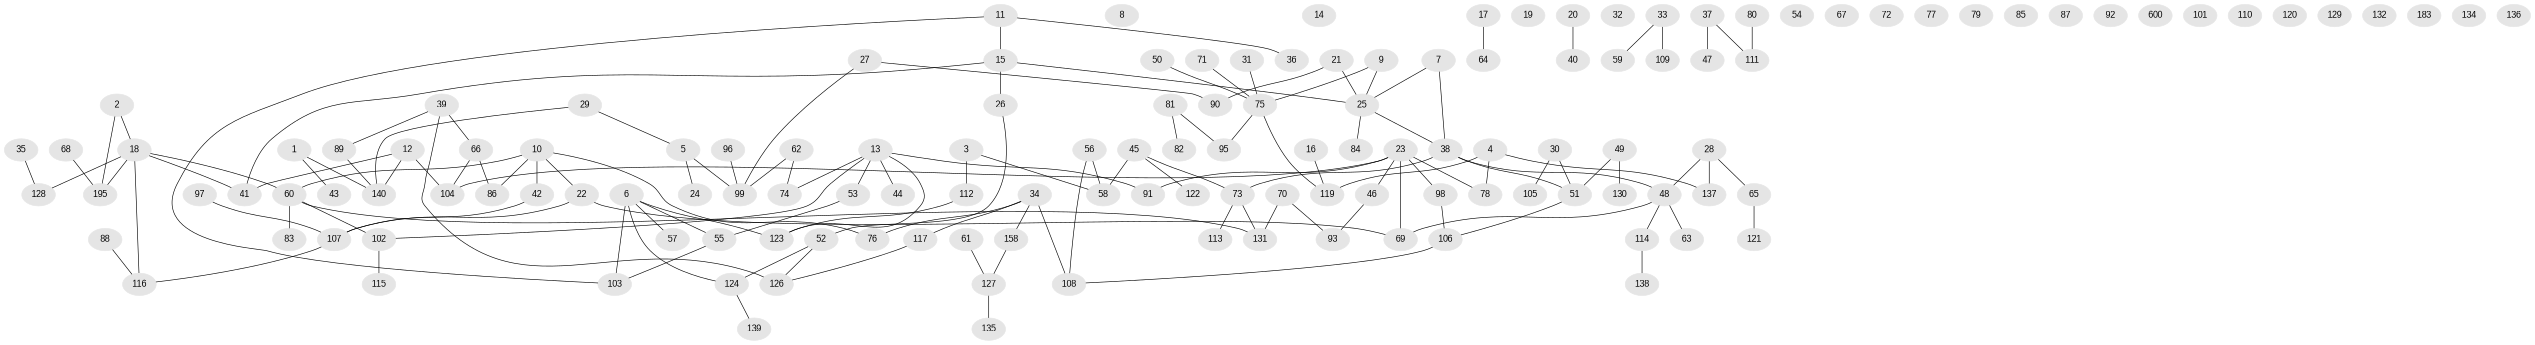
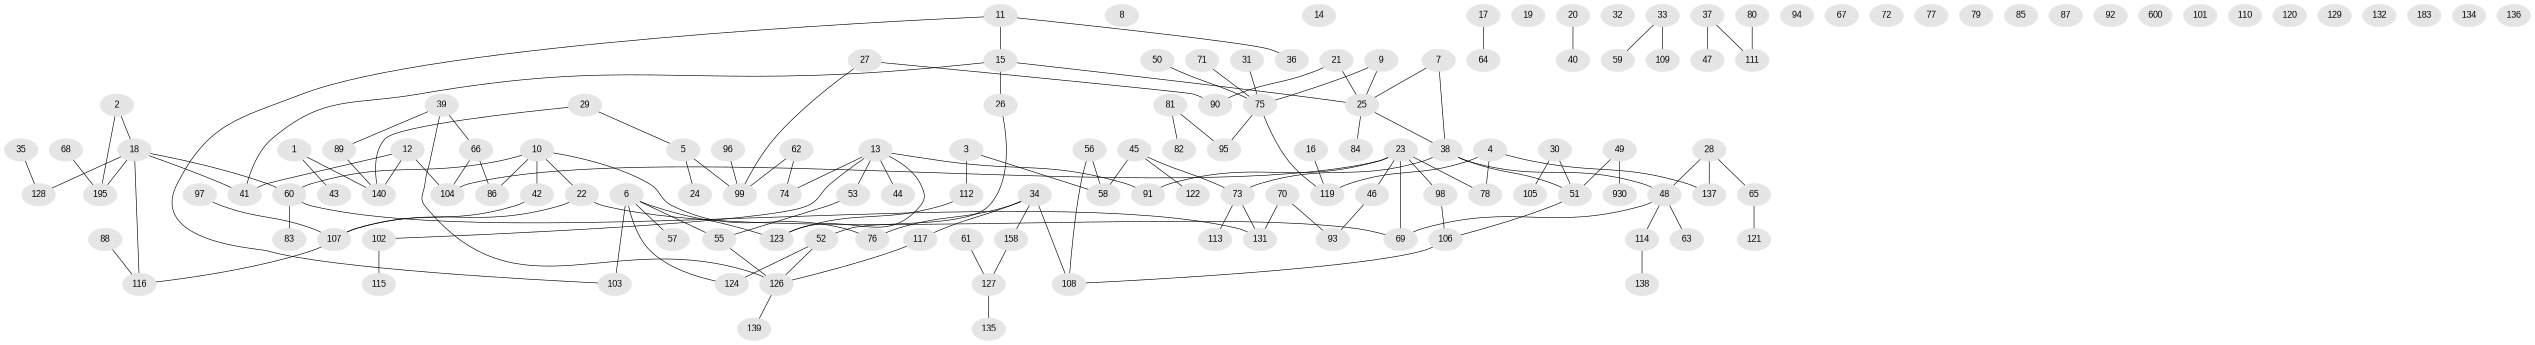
node "54": label "54" -> "94"
node "130": label "130" -> "930"
edge "60" -- "102": removed
edge "55" -- "103": now "55" -- "126"
edge "124" -- "139": now "126" -- "139"
